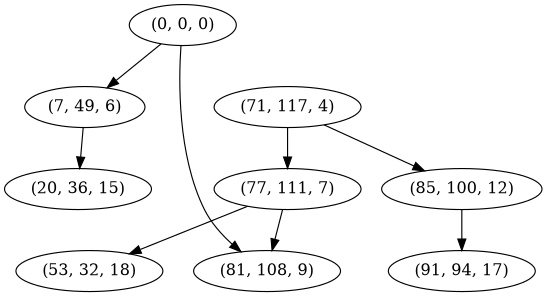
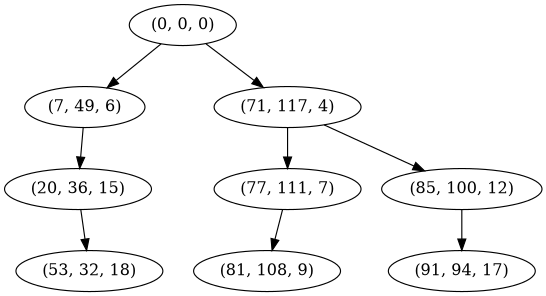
edge "(0, 0, 0)" -> "(81, 108, 9)": now "(0, 0, 0)" -> "(71, 117, 4)"
edge "(77, 111, 7)" -> "(53, 32, 18)": now "(20, 36, 15)" -> "(53, 32, 18)"
